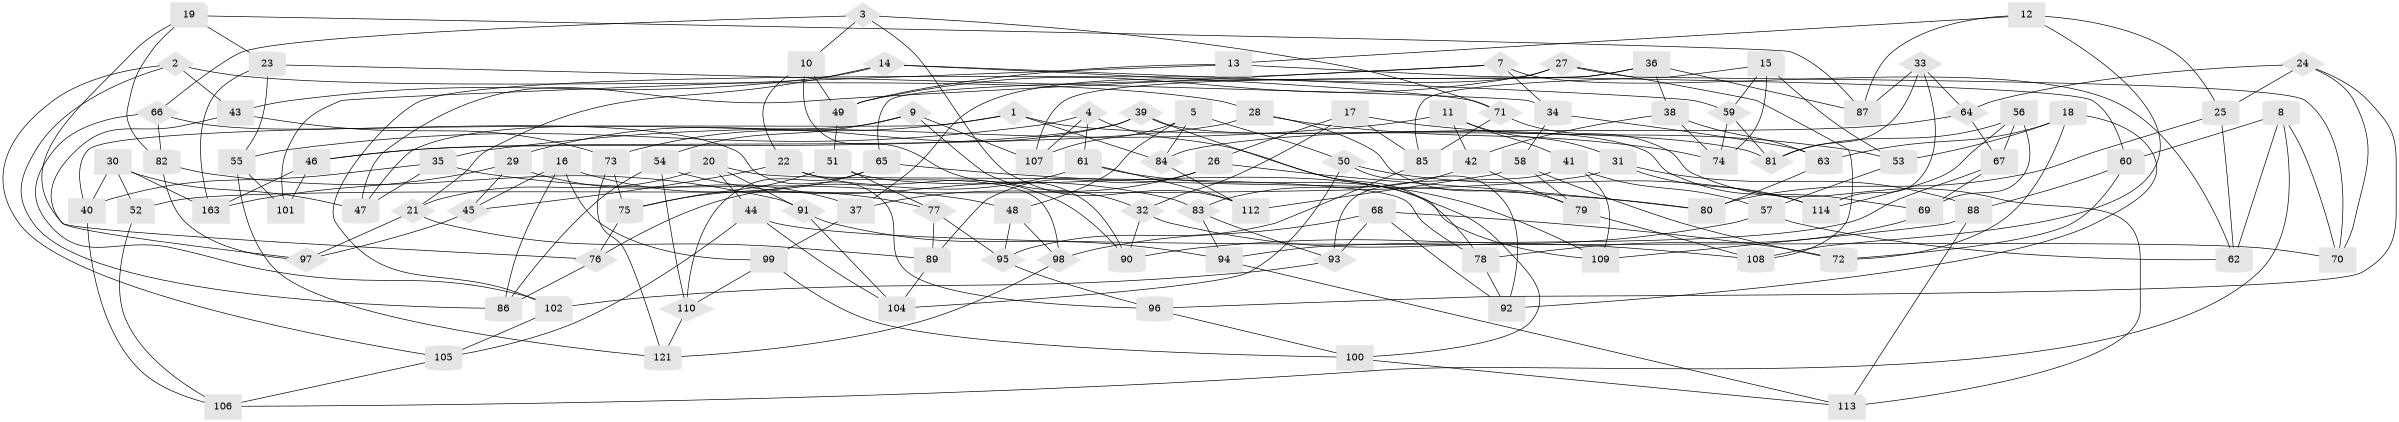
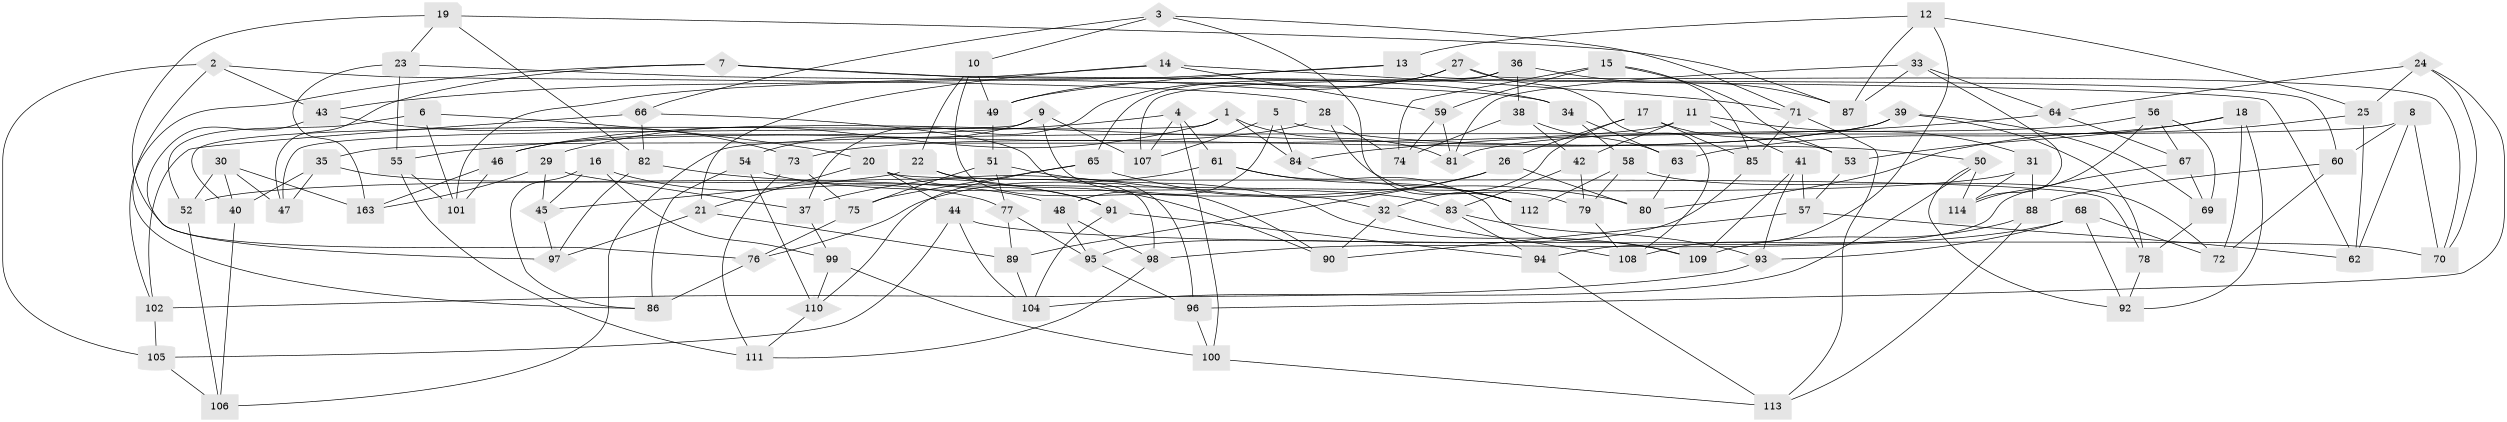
node "6": added
node "121": label "121" -> "111"
